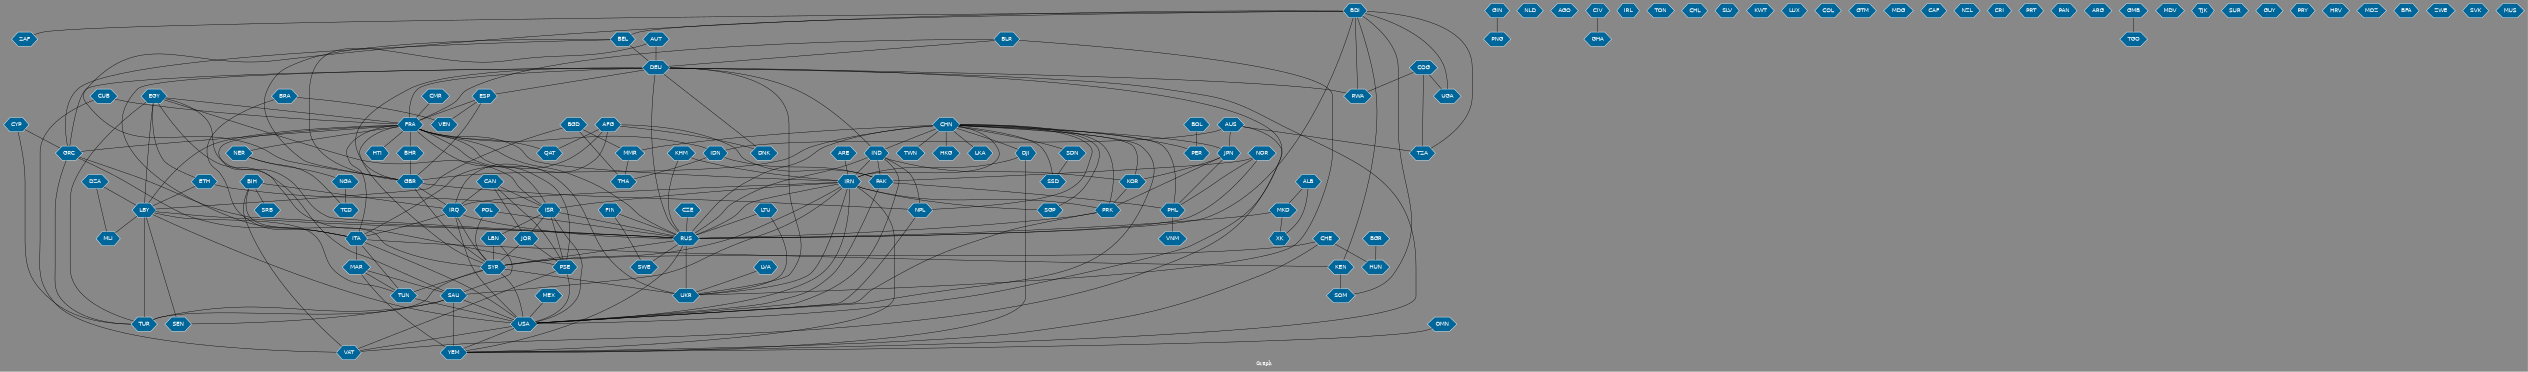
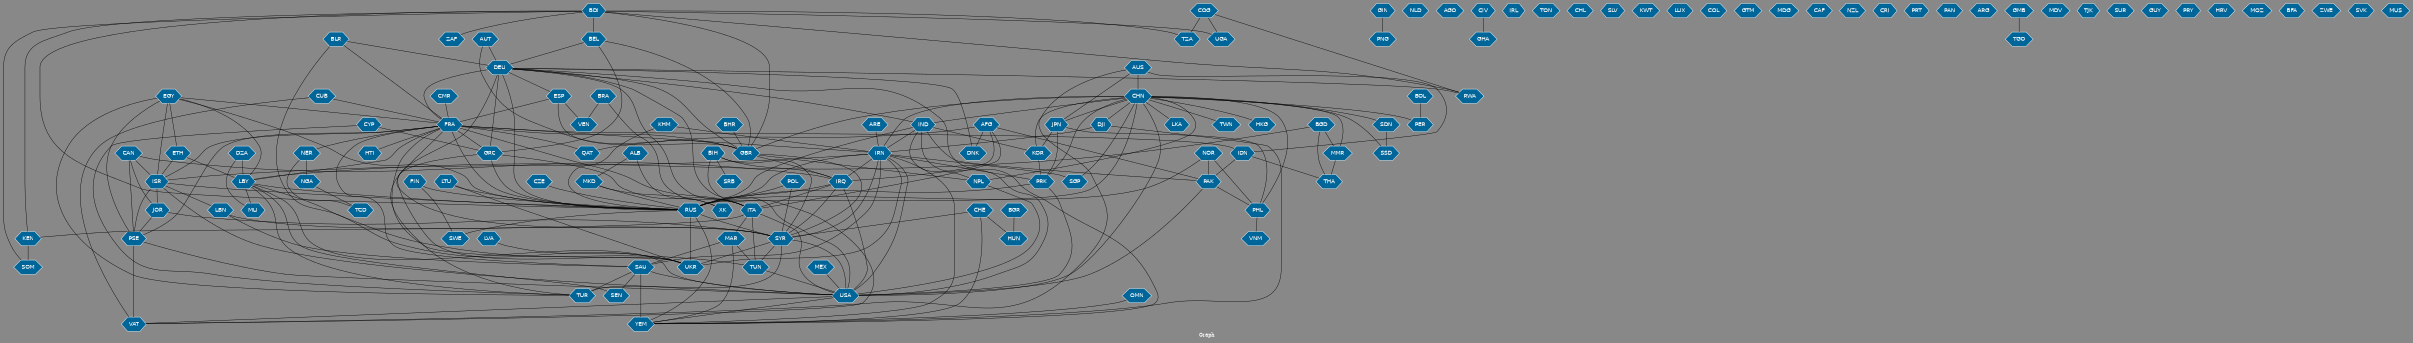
edge "FRA" -- "BHR": now "FRA" -- "GBR"
edge "AUS" -- "TZA": now "AUS" -- "CHN"
